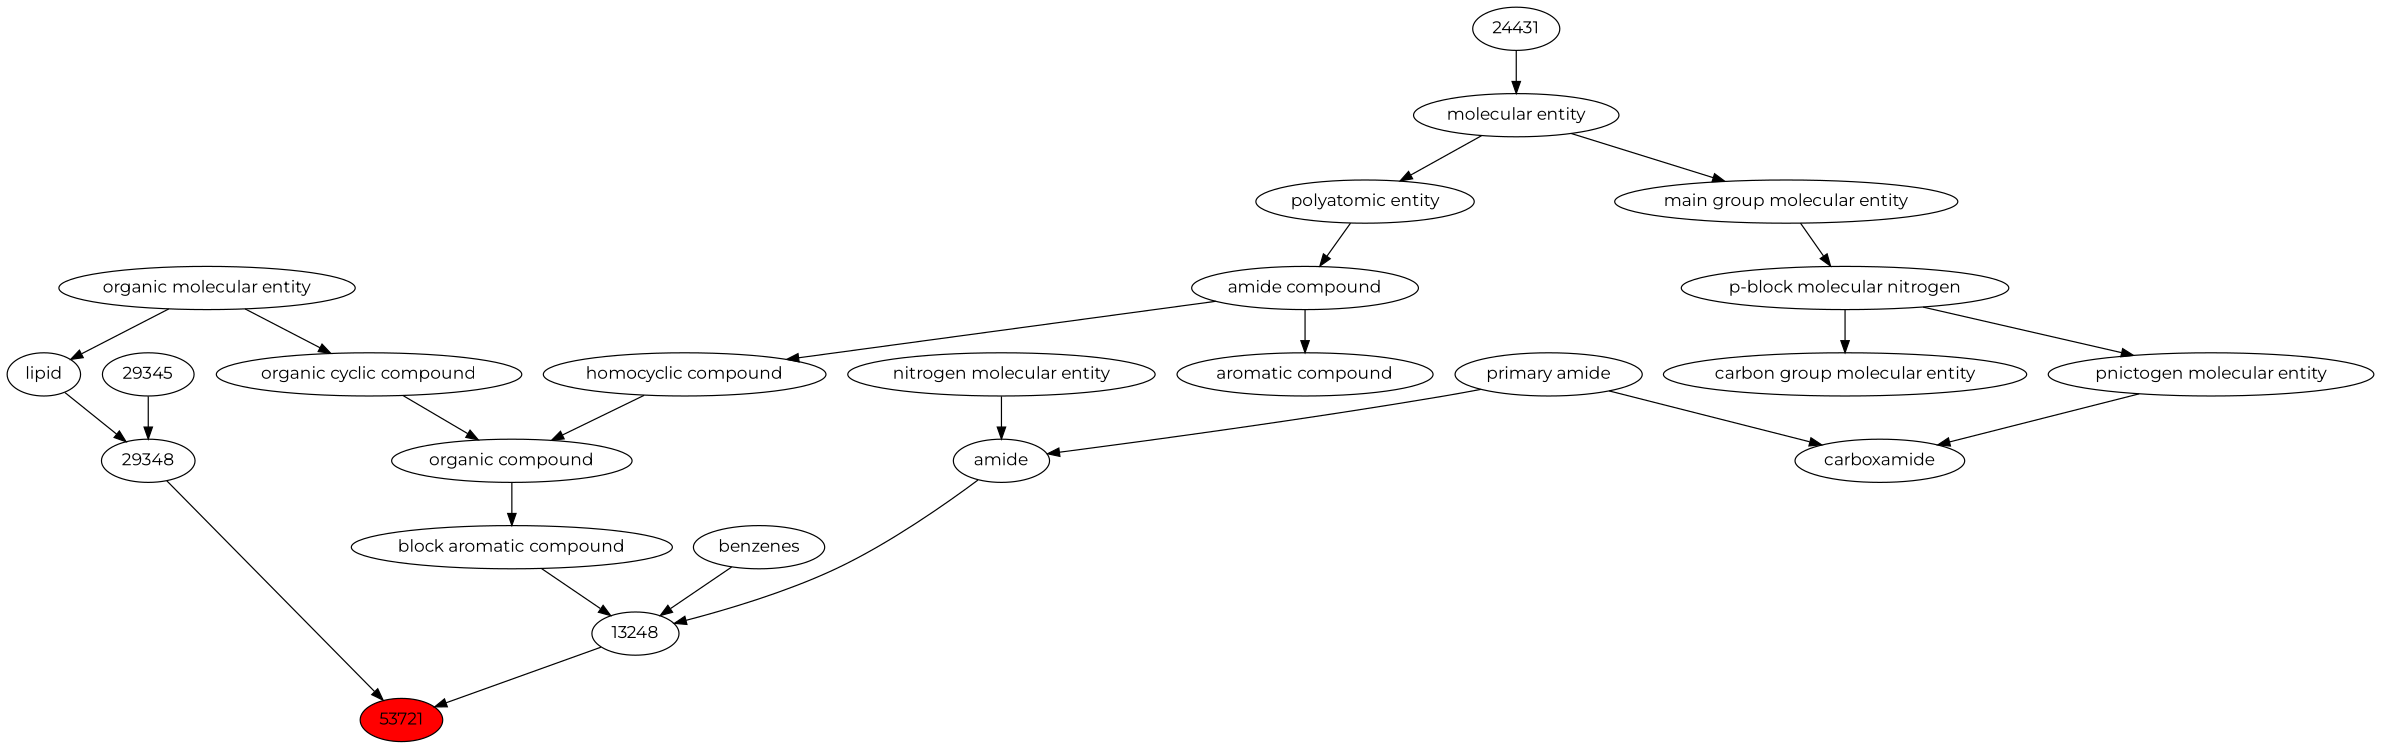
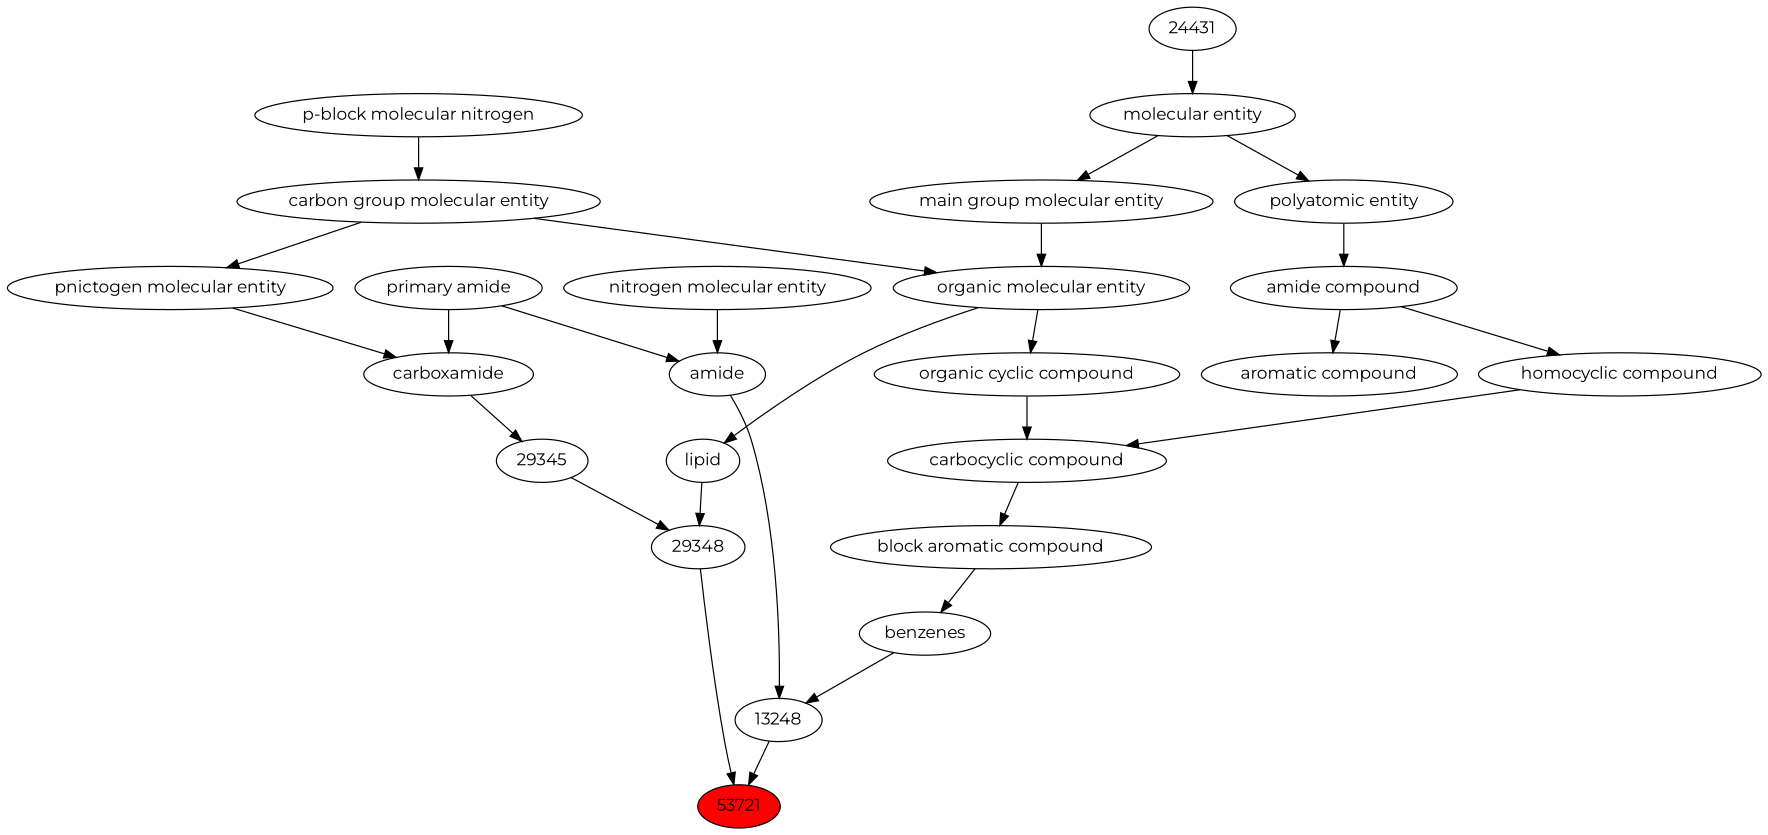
edge "main group molecular entity" -> "p-block molecular nitrogen": now "main group molecular entity" -> "organic molecular entity"
edge "carbon group molecular entity" -> "organic molecular entity": added
edge "p-block molecular nitrogen" -> "pnictogen molecular entity": now "carbon group molecular entity" -> "pnictogen molecular entity"
edge "carboxamide" -> "29345": added
node "organic compound": label "organic compound" -> "carbocyclic compound"
edge "block aromatic compound" -> "13248": now "block aromatic compound" -> "benzenes"
